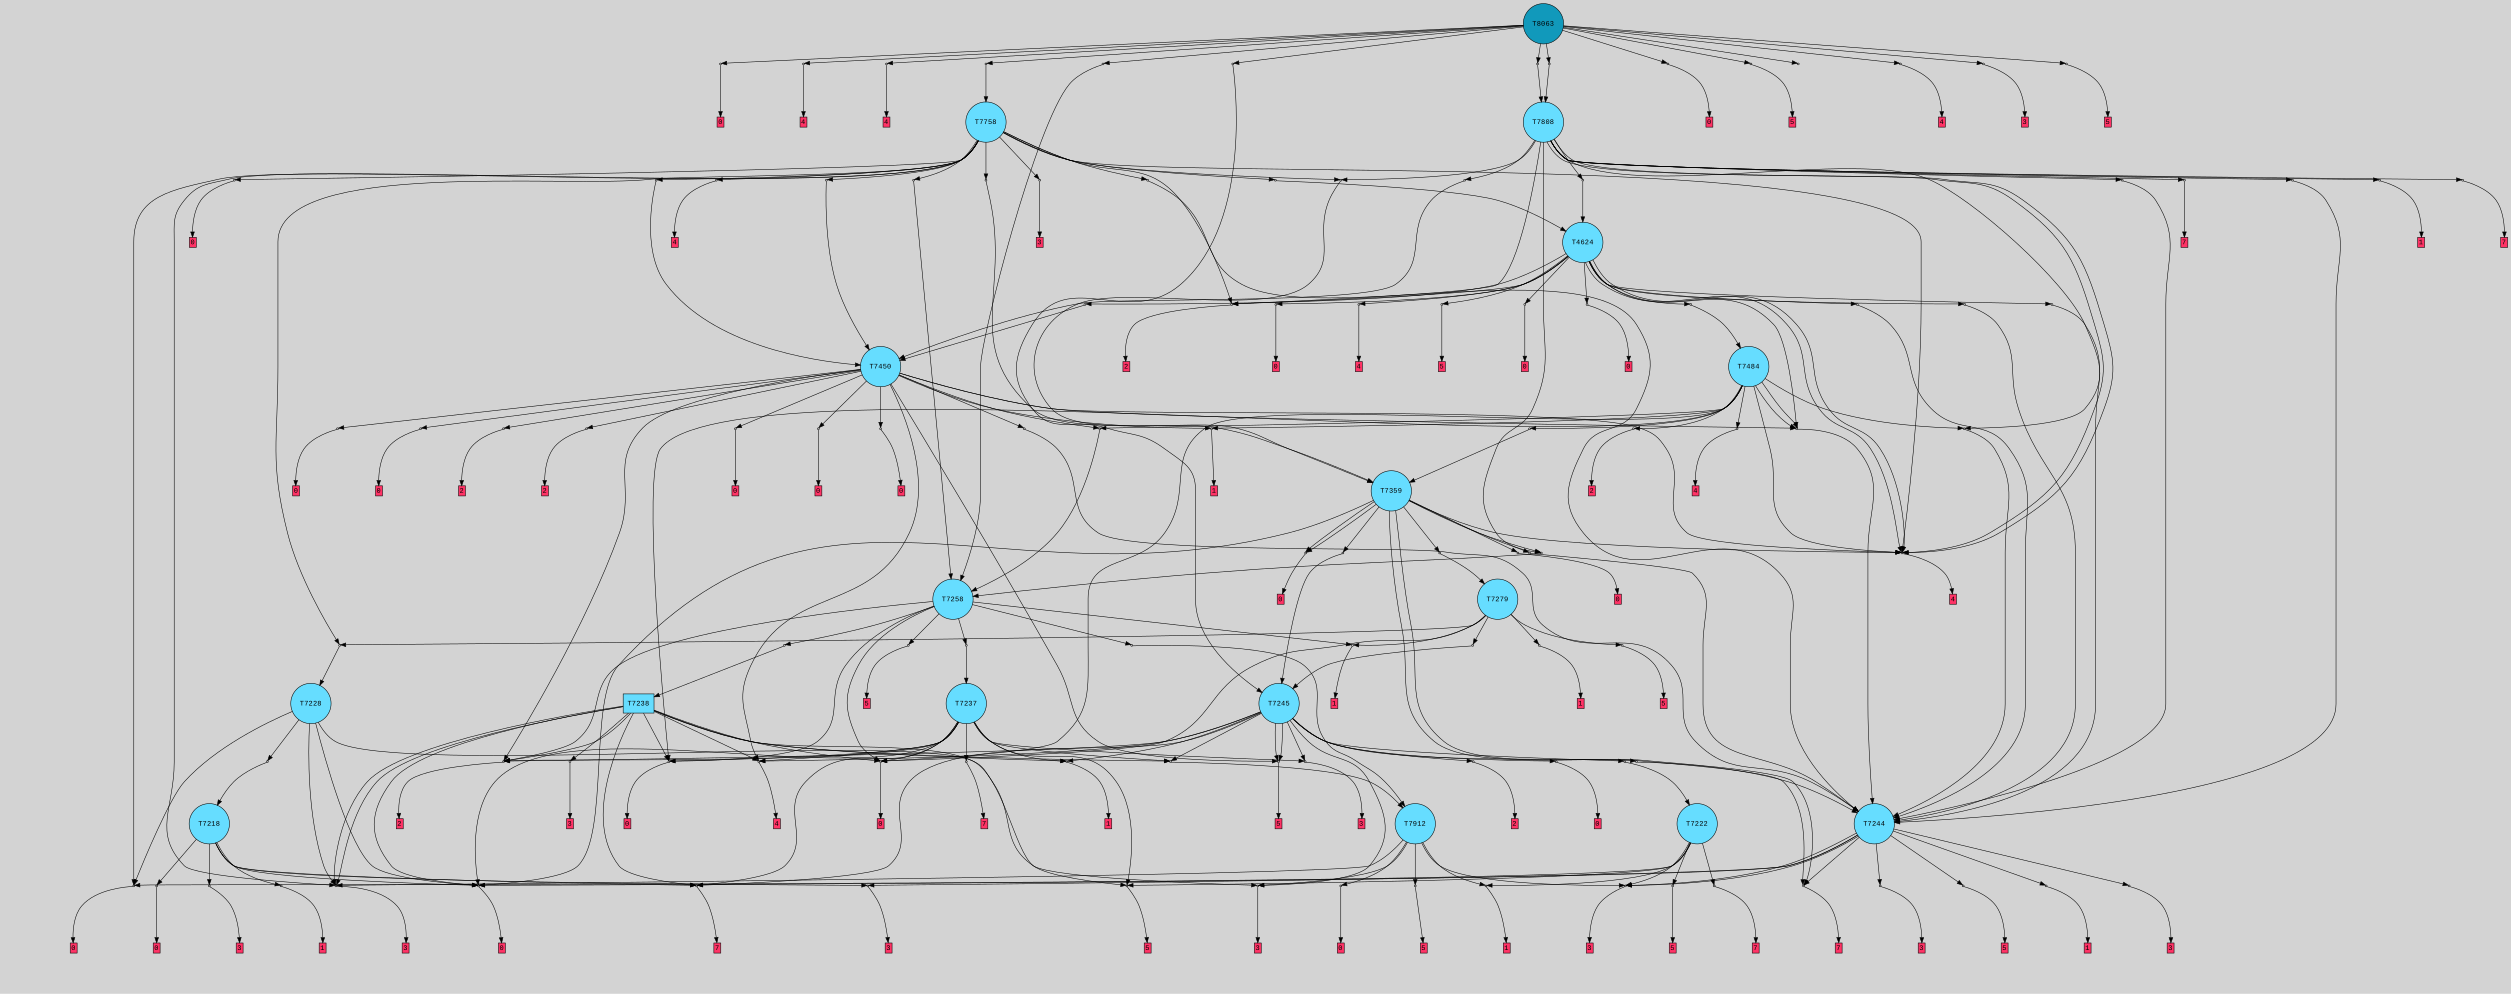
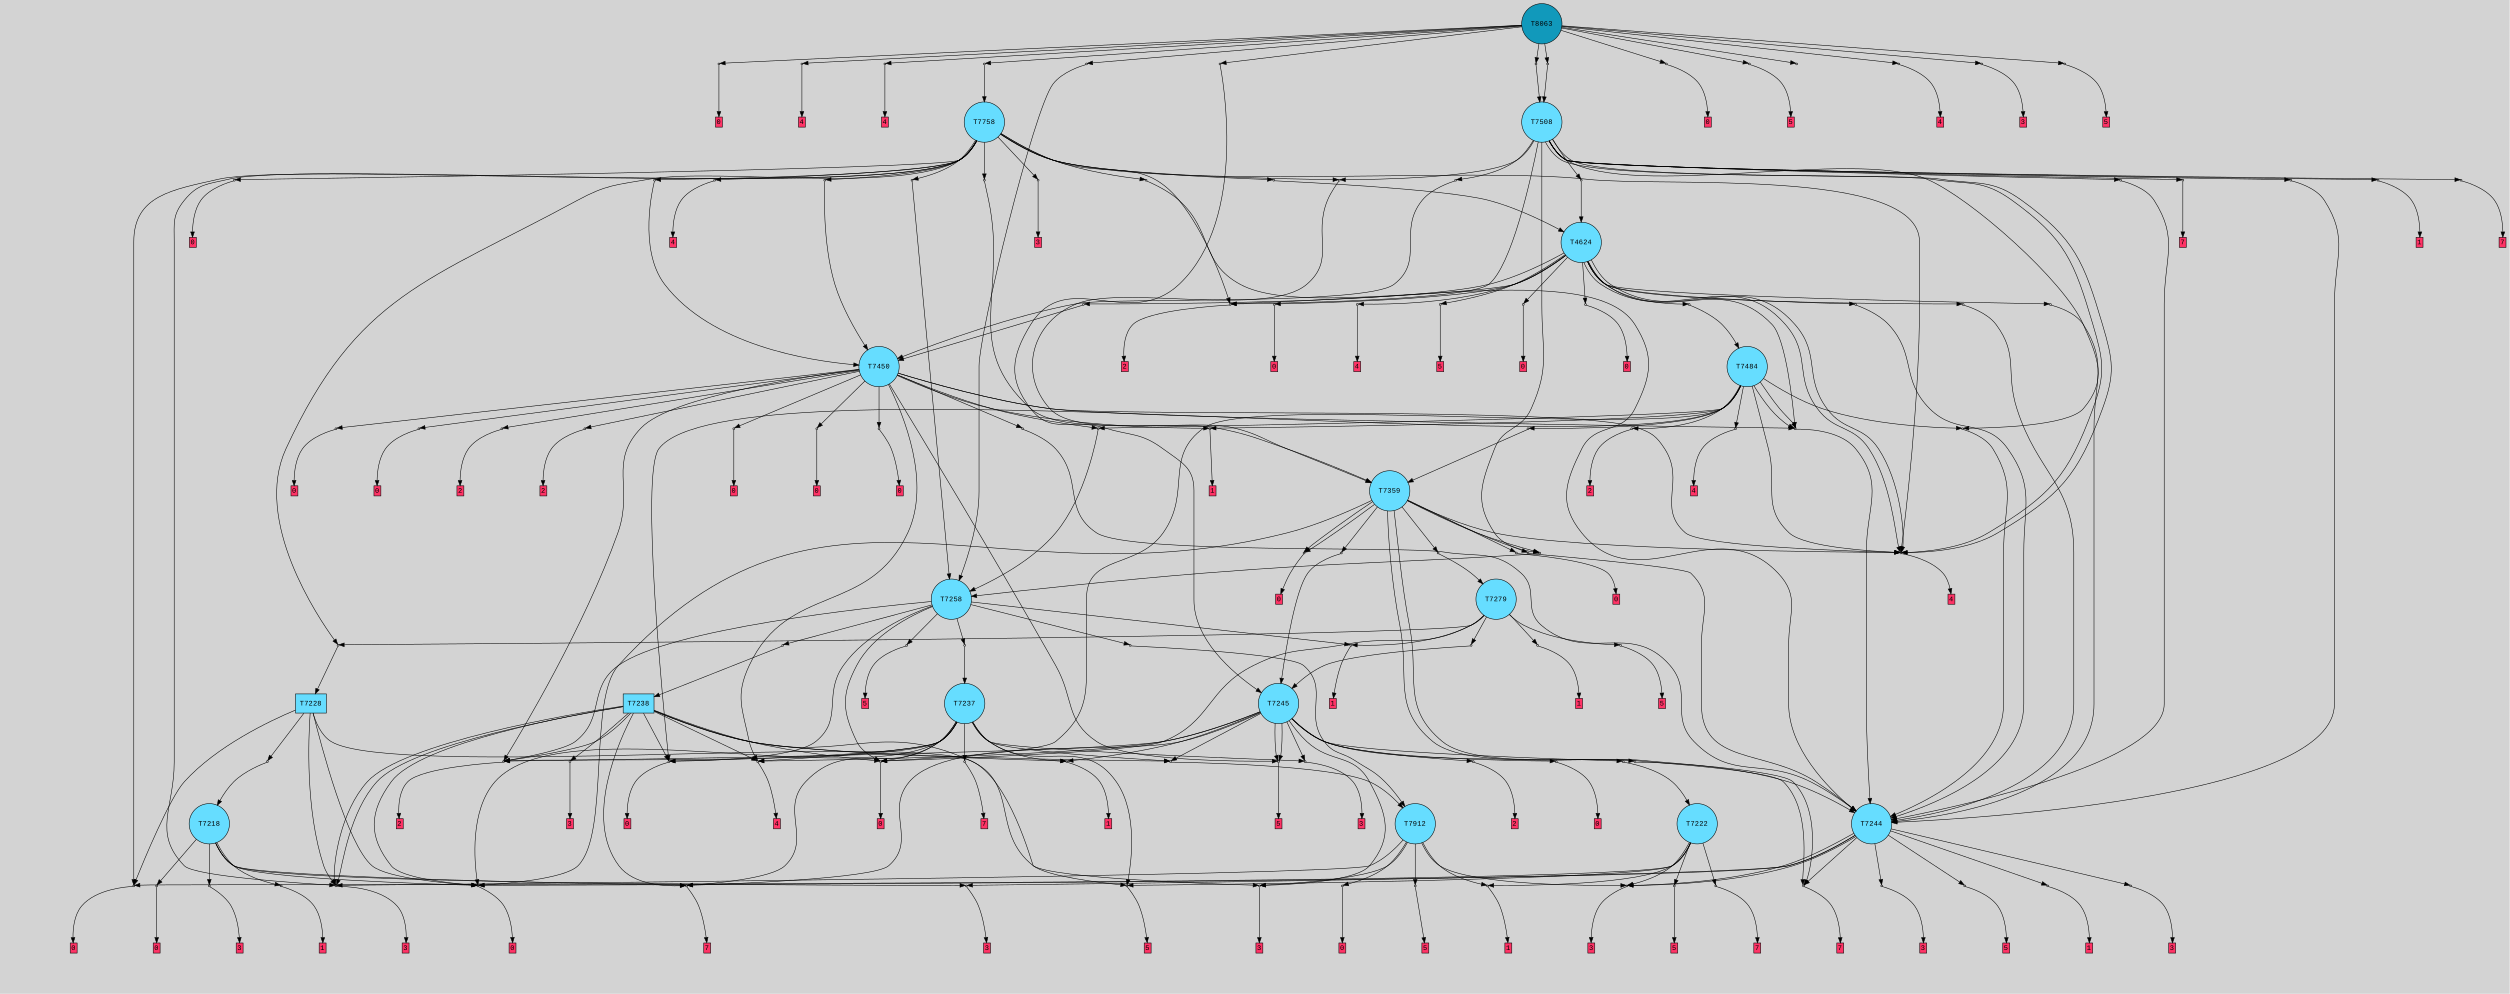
node "T7808": label "T7808" -> "T7508"
node "T7228": shape circle -> box
